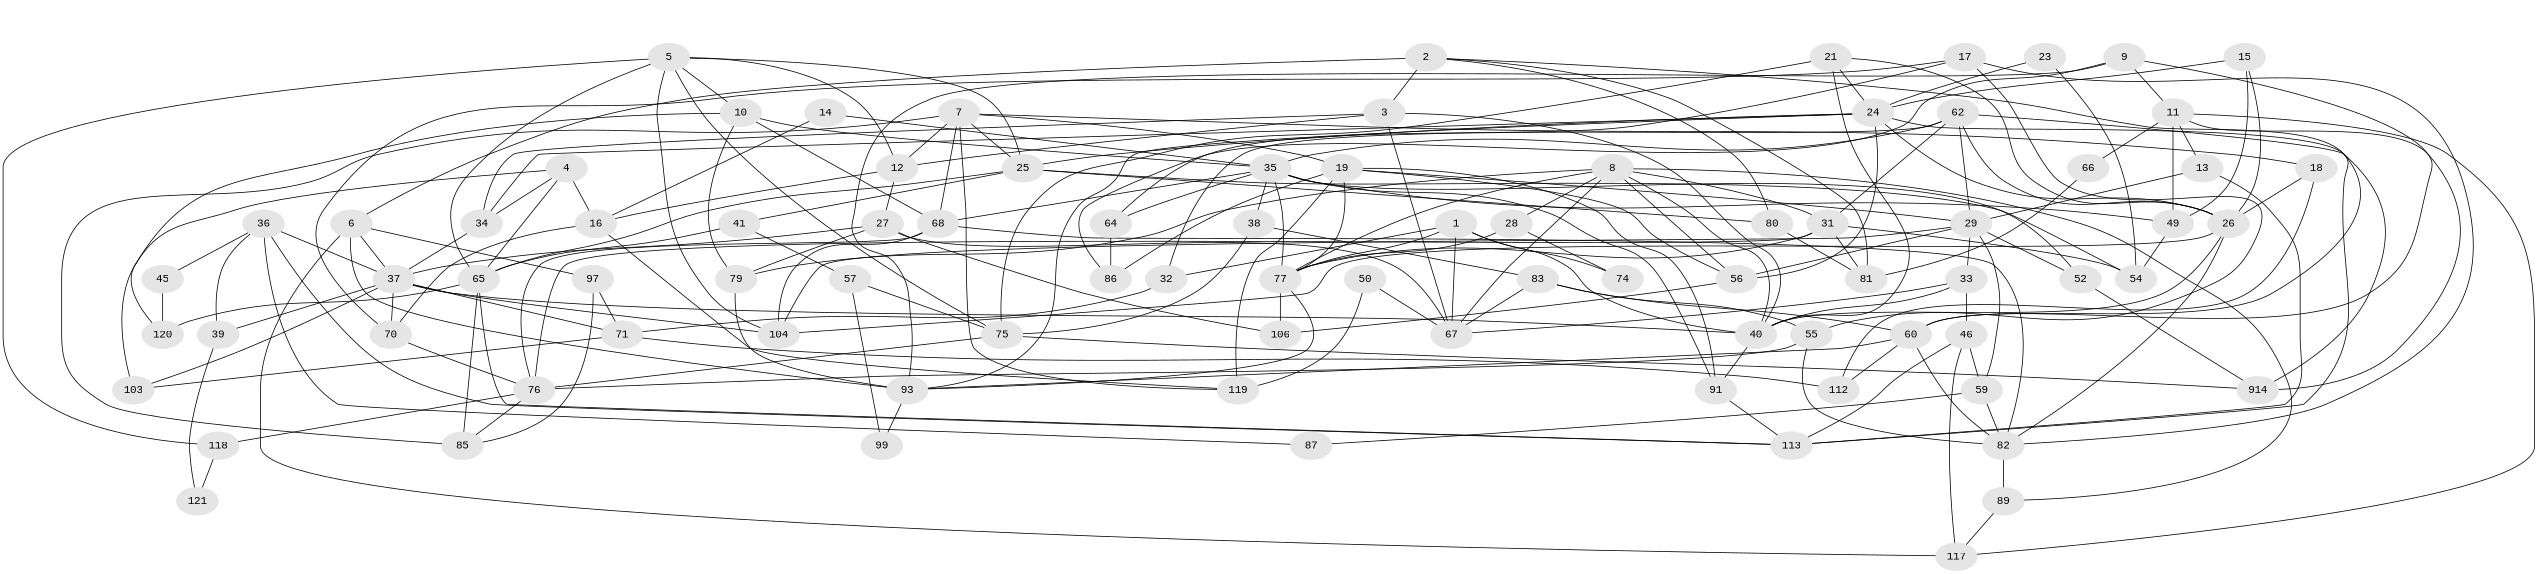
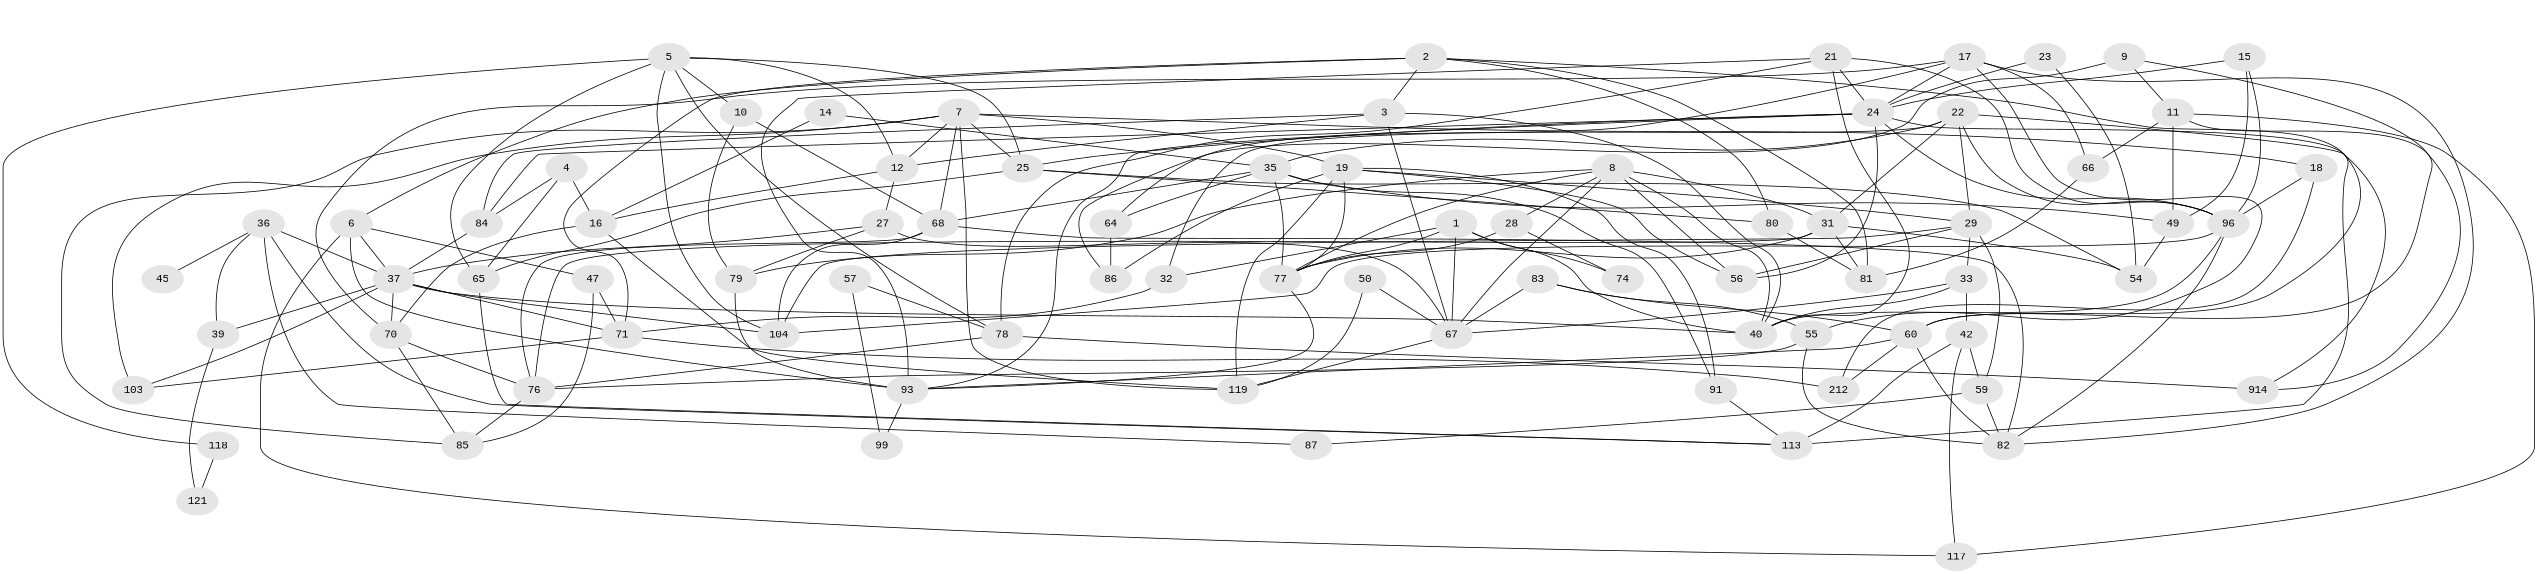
edge "9" -- "93": now "21" -- "93"
edge "17" -- "24": added
edge "17" -- "66": added
edge "2" -- "71": added
node "62": label "62" -> "22"
edge "10" -- "35": removed
node "13": removed
edge "4" -- "103": now "7" -- "103"
node "34": label "34" -> "84"
node "41": removed
node "38": removed
node "26": label "26" -> "96"
node "97": label "97" -> "47"
node "52": removed
node "120": removed
node "75": label "75" -> "78"
node "106": removed
node "46": label "46" -> "42"
edge "65" -- "85": now "70" -- "85"
edge "40" -- "91": removed
edge "67" -- "119": added
node "112": label "112" -> "212"
edge "76" -- "118": removed
node "89": removed
